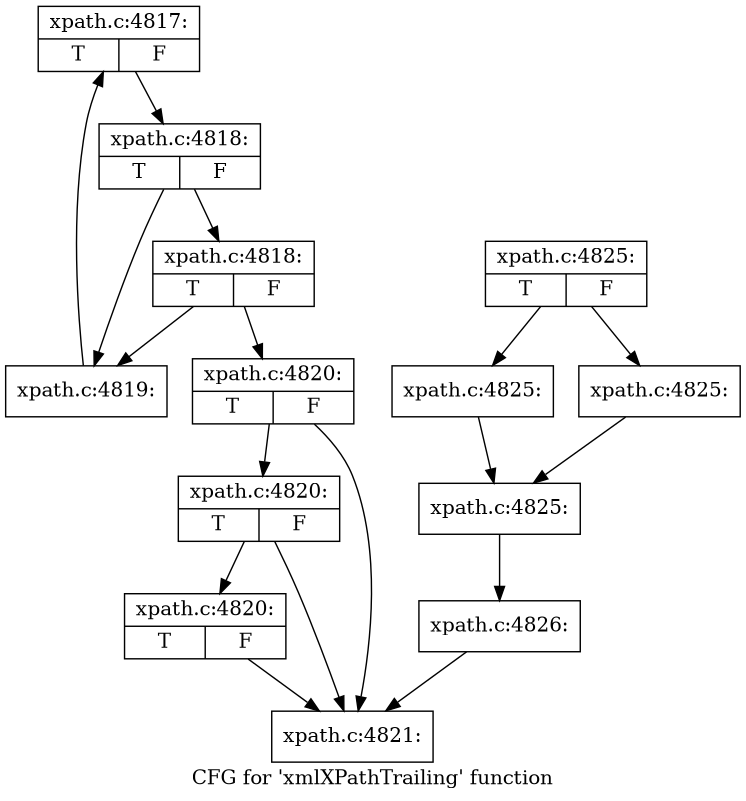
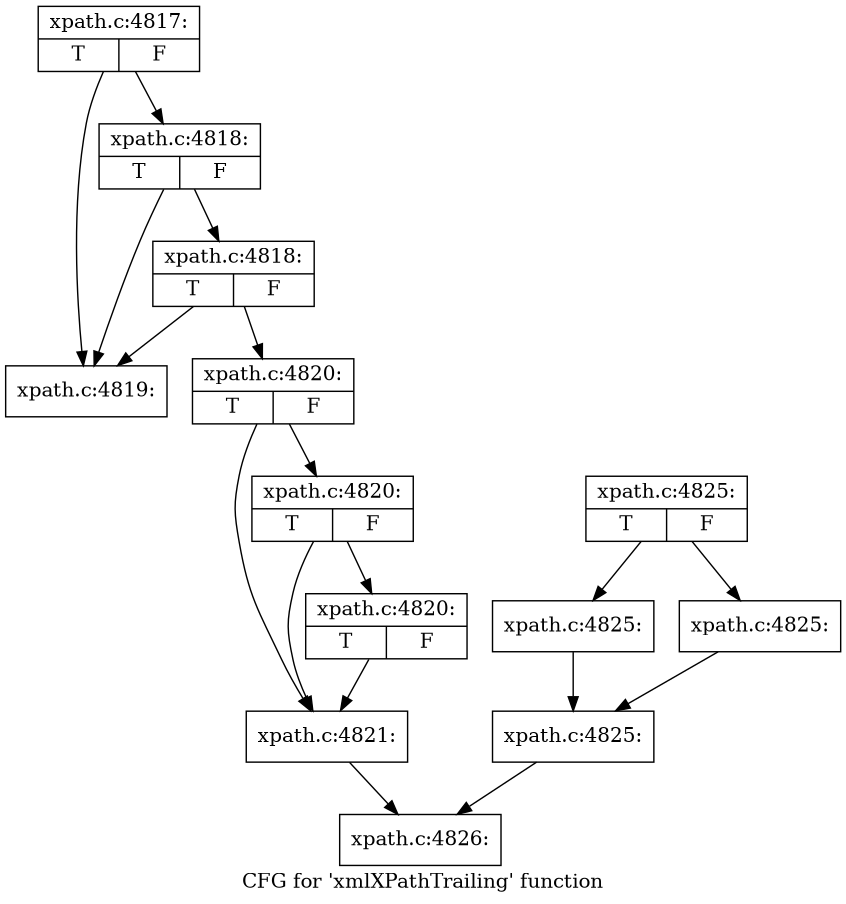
edge "xpath.c:4819:" -> "xpath.c:4817:": reversed
edge "xpath.c:4826:" -> "xpath.c:4821:": reversed
